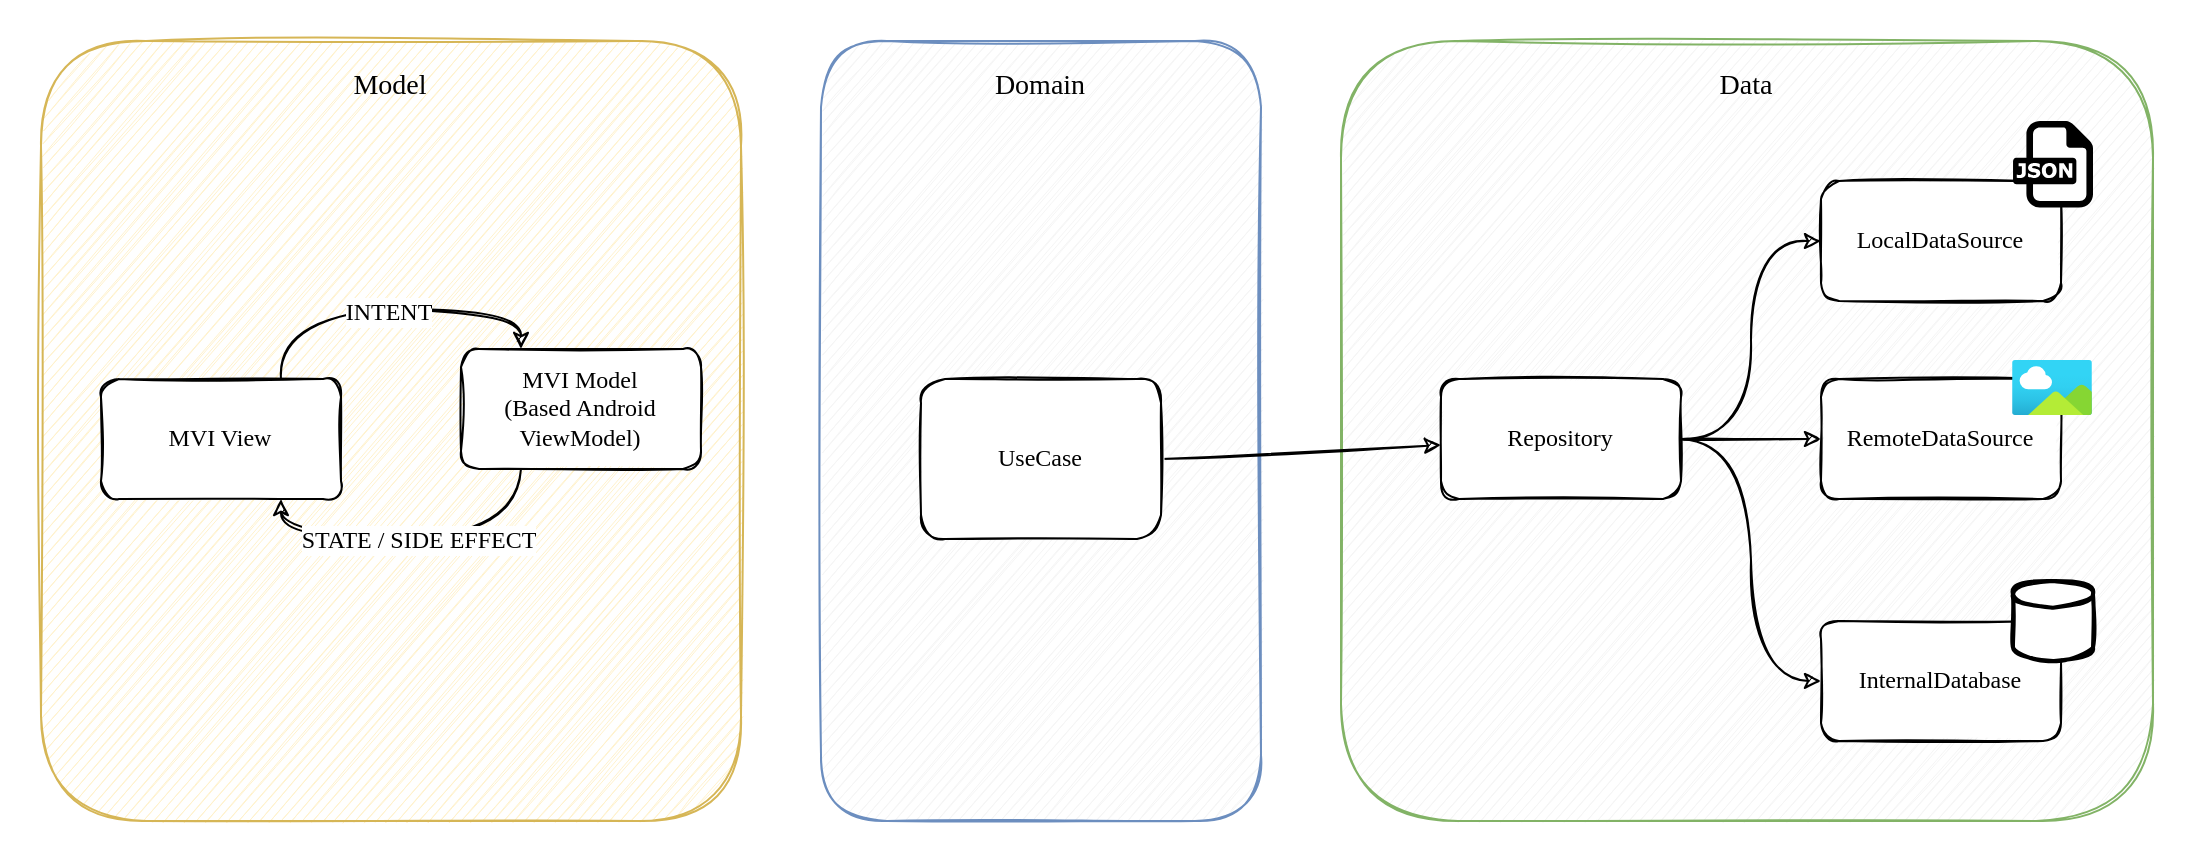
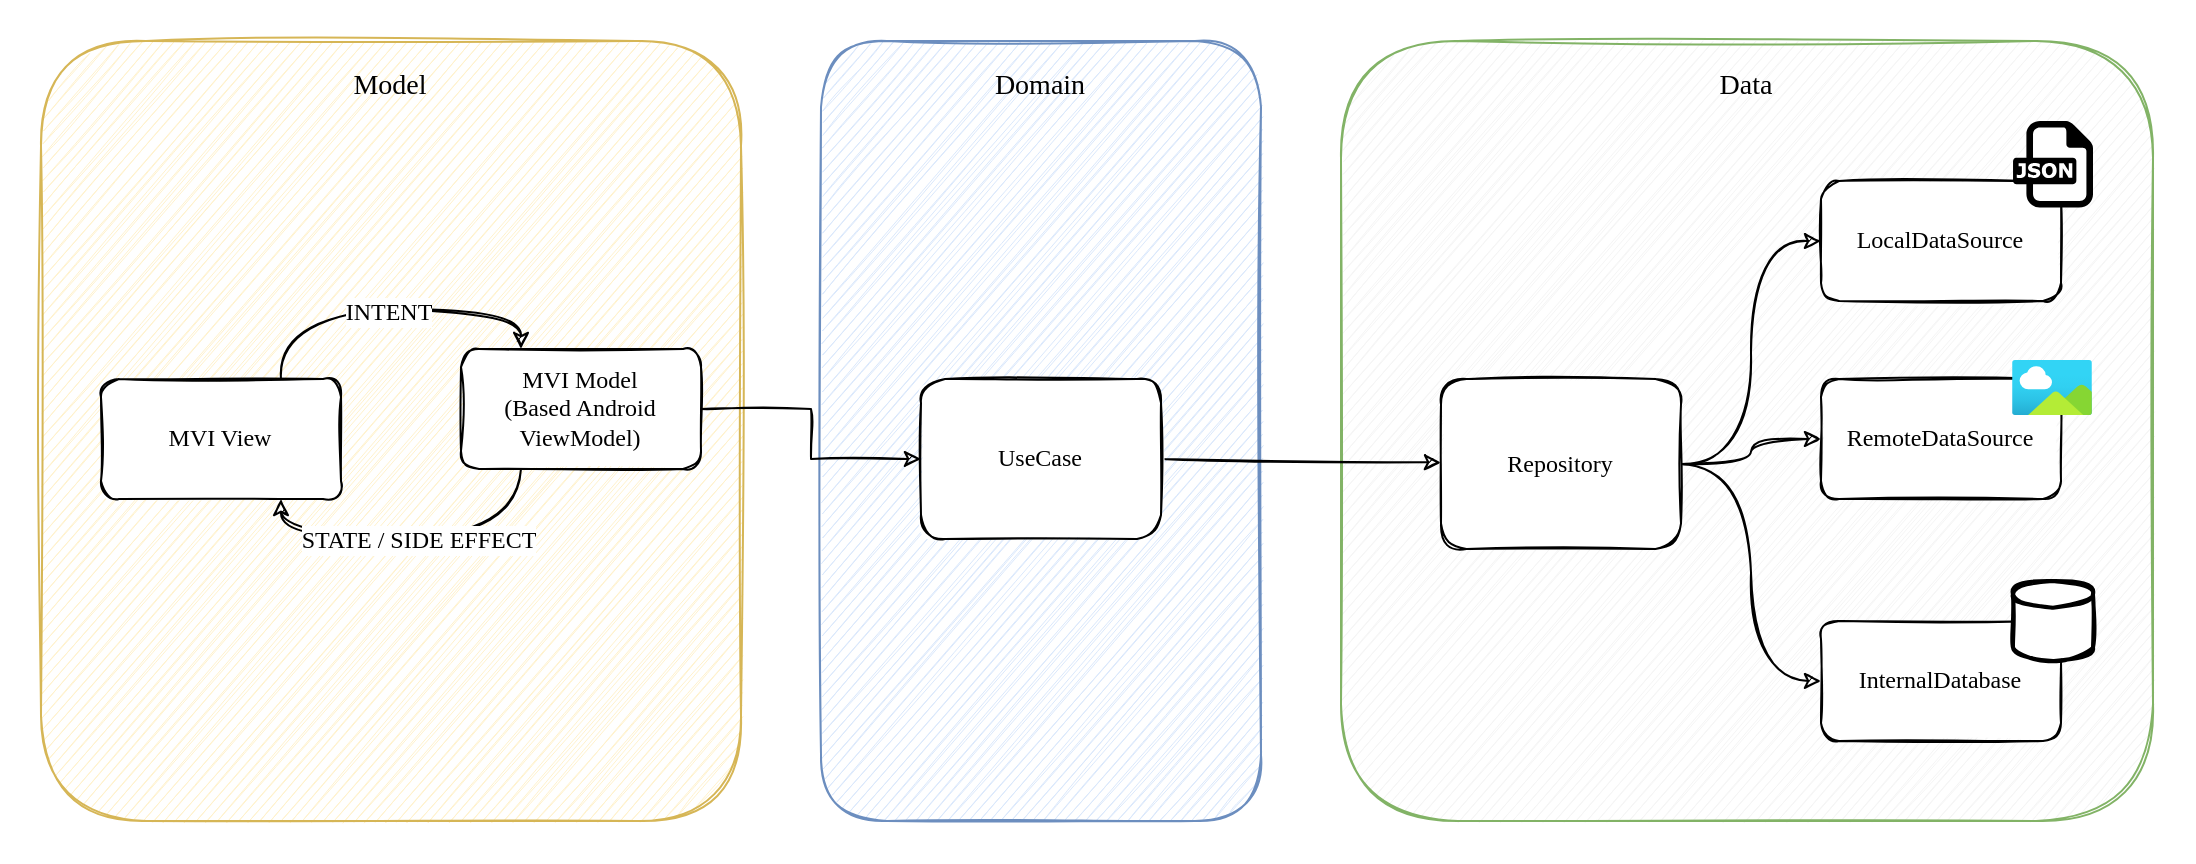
node "Domain": fillcolor #f5f5f5 -> #dae8fc
edge "MVI Model (Based Android ViewModel)" -> "UseCase": added
node "Repository": size 240x120 -> 240x170
